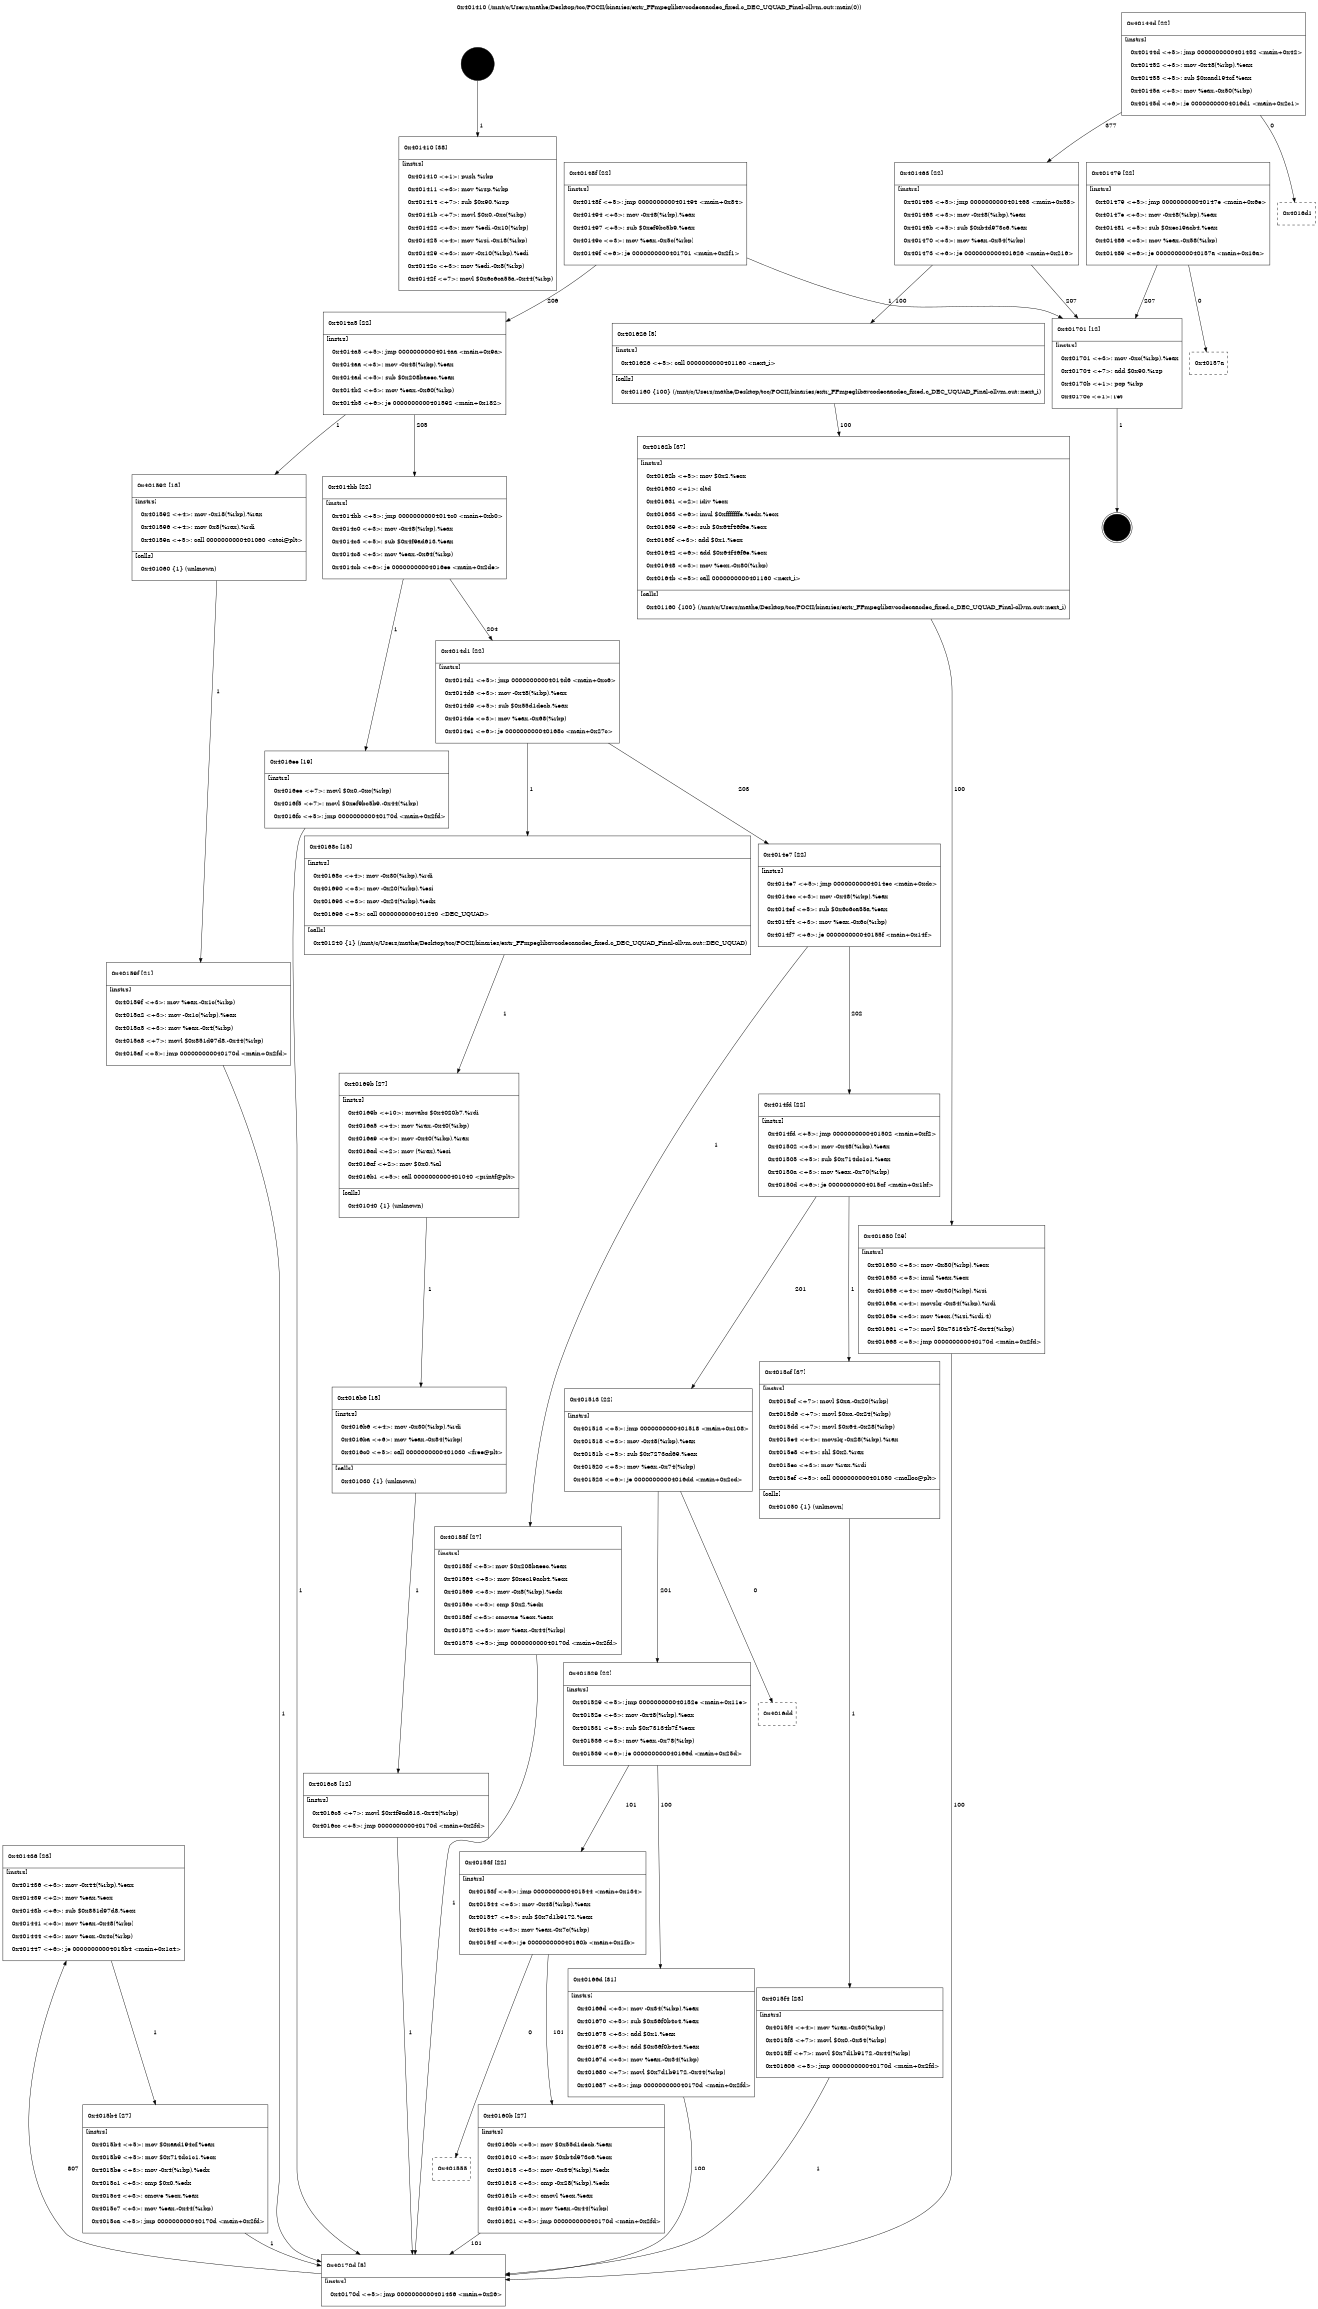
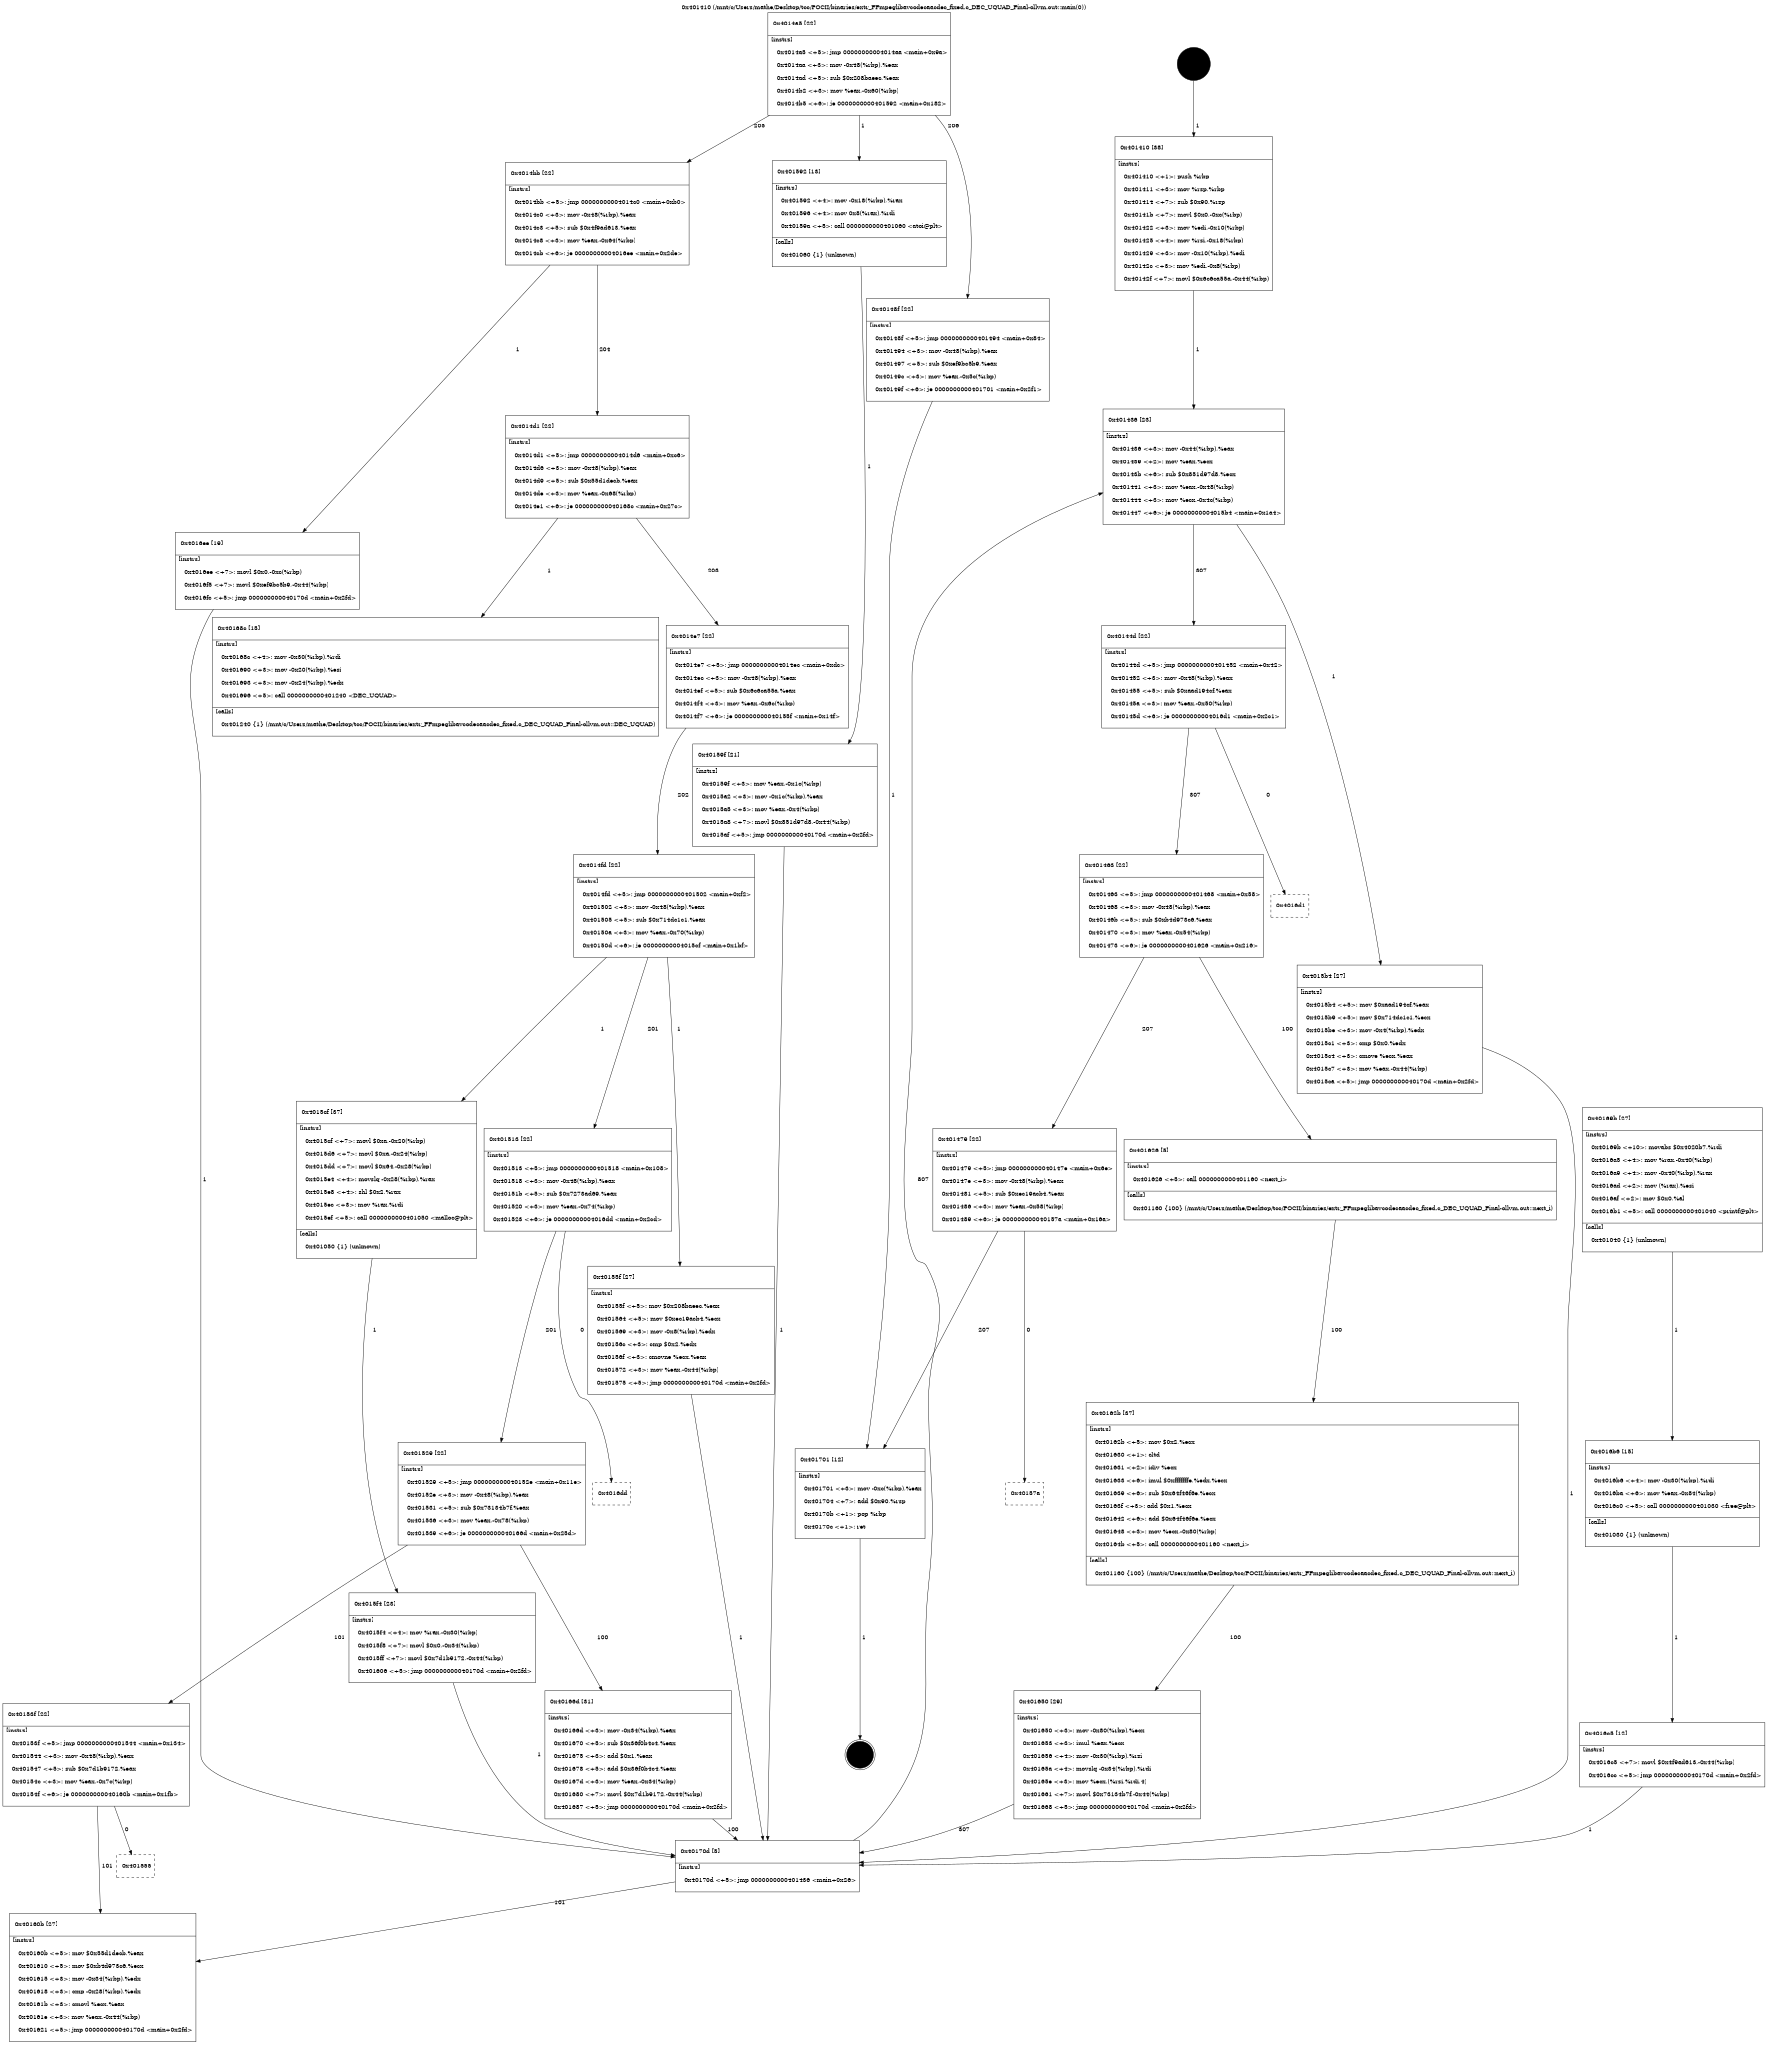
edge "0x40144d [22]" -> "0x401463 [22]": label " 377" -> " 307"
edge "0x401463 [22]" -> "0x401701 [12]": now "0x401463 [22]" -> "0x401479 [22]"
edge "0x40148f [22]" -> "0x4014a5 [22]": reversed
edge "0x401410 [38]" -> "0x401436 [23]": added, label "1"
edge "0x401436 [23]" -> "0x40144d [22]": added, label "307"
edge "0x40168c [15]" -> "0x40169b [27]": removed, label "1"
edge "0x4014e7 [22]" -> "0x40155f [27]": now "0x4014fd [22]" -> "0x40155f [27]"
edge "0x401650 [29]" -> "0x40170d [5]": label " 100" -> " 307"
edge "0x40160b [27]" -> "0x40170d [5]": reversed
